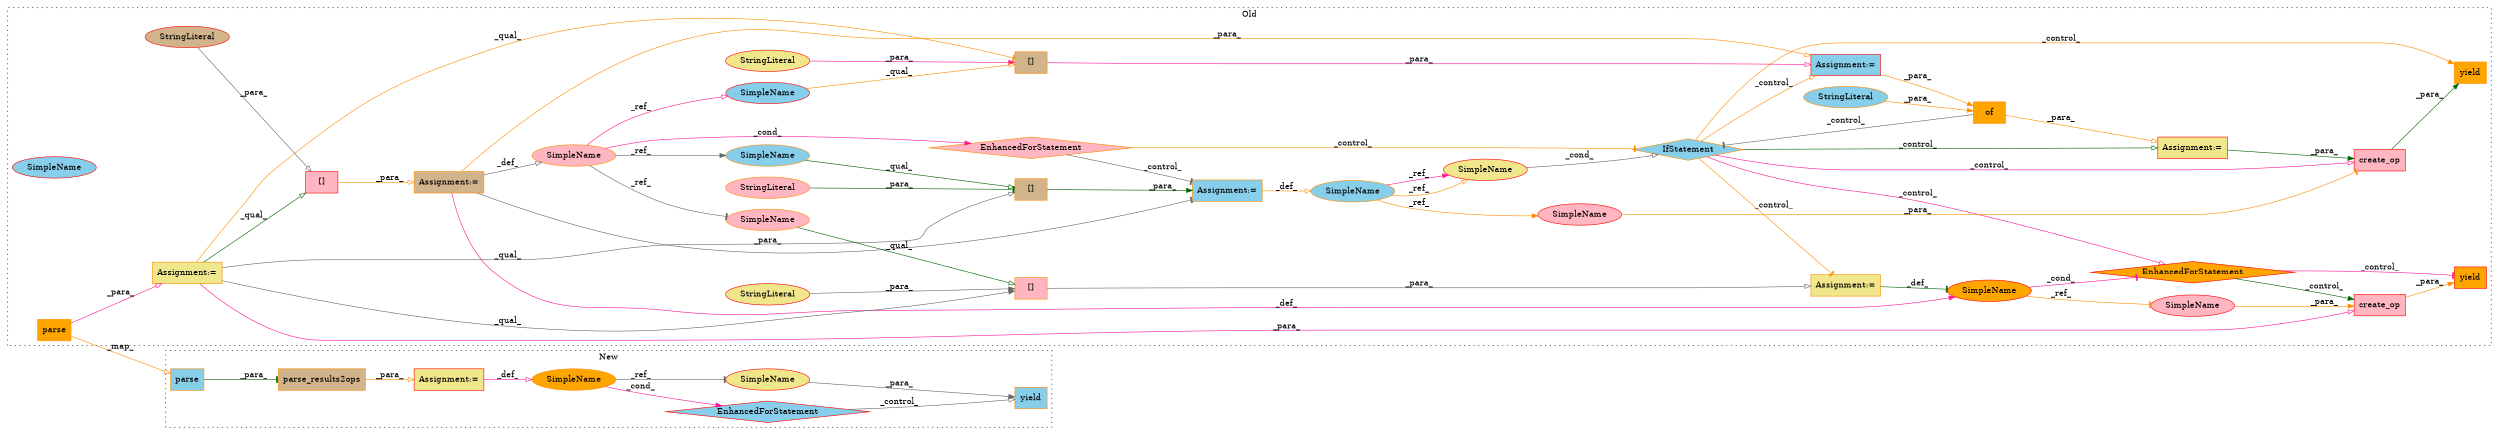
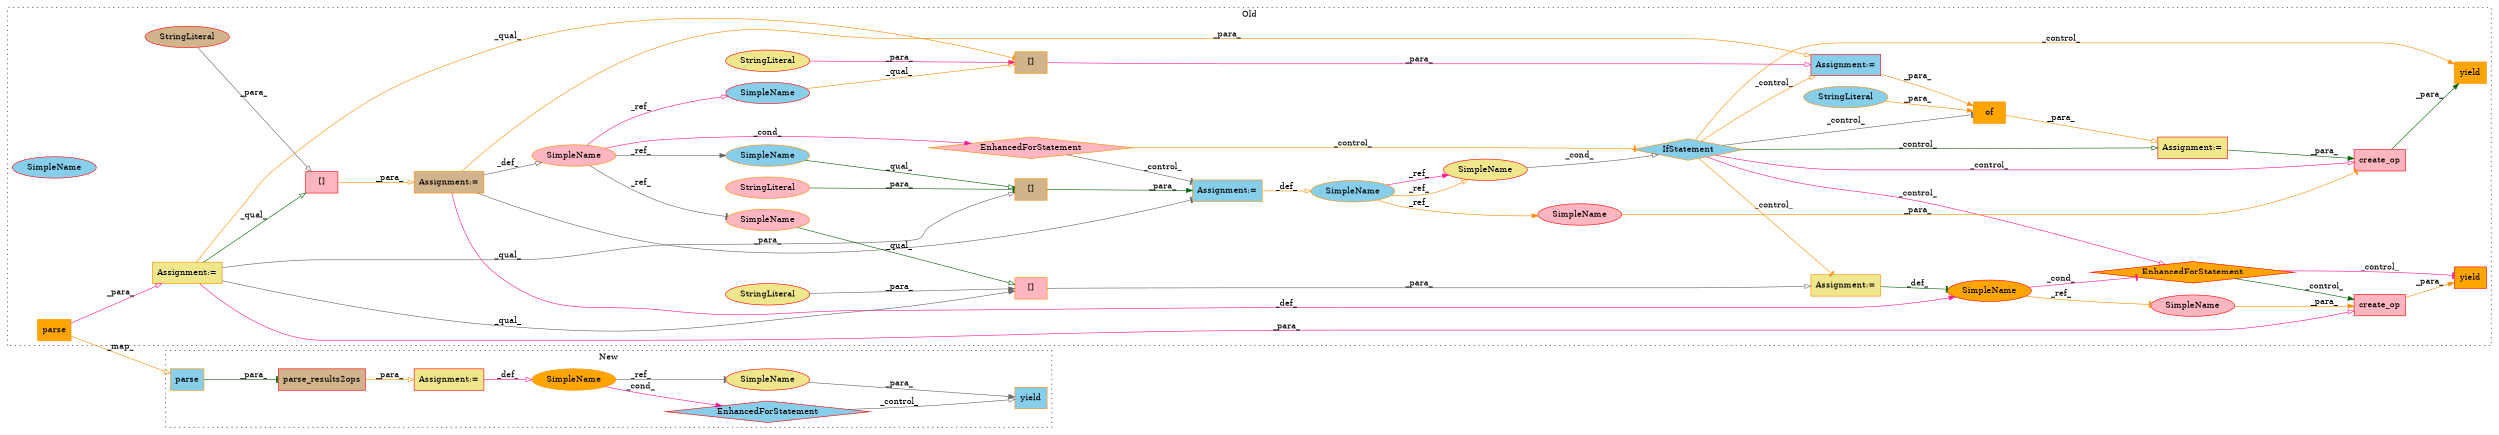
edge "of" -> "IfStatement": reversed
node "parse_results2ops": color darkorange -> red
